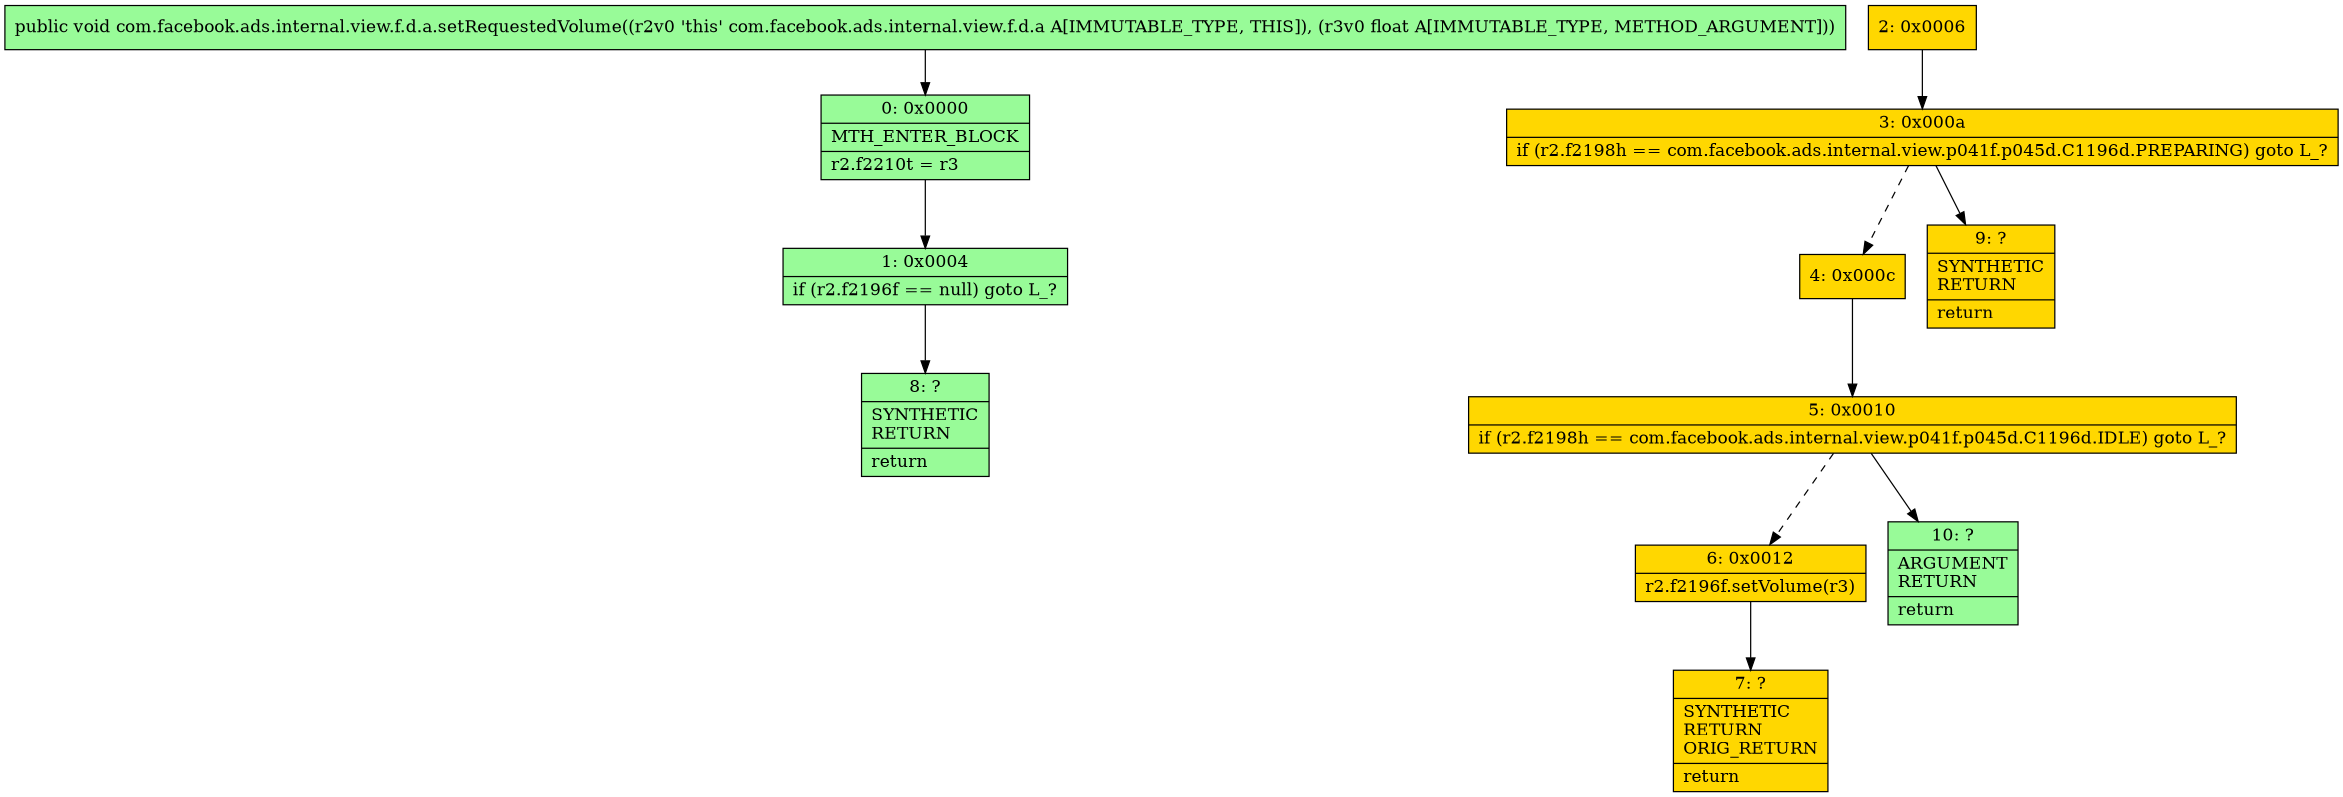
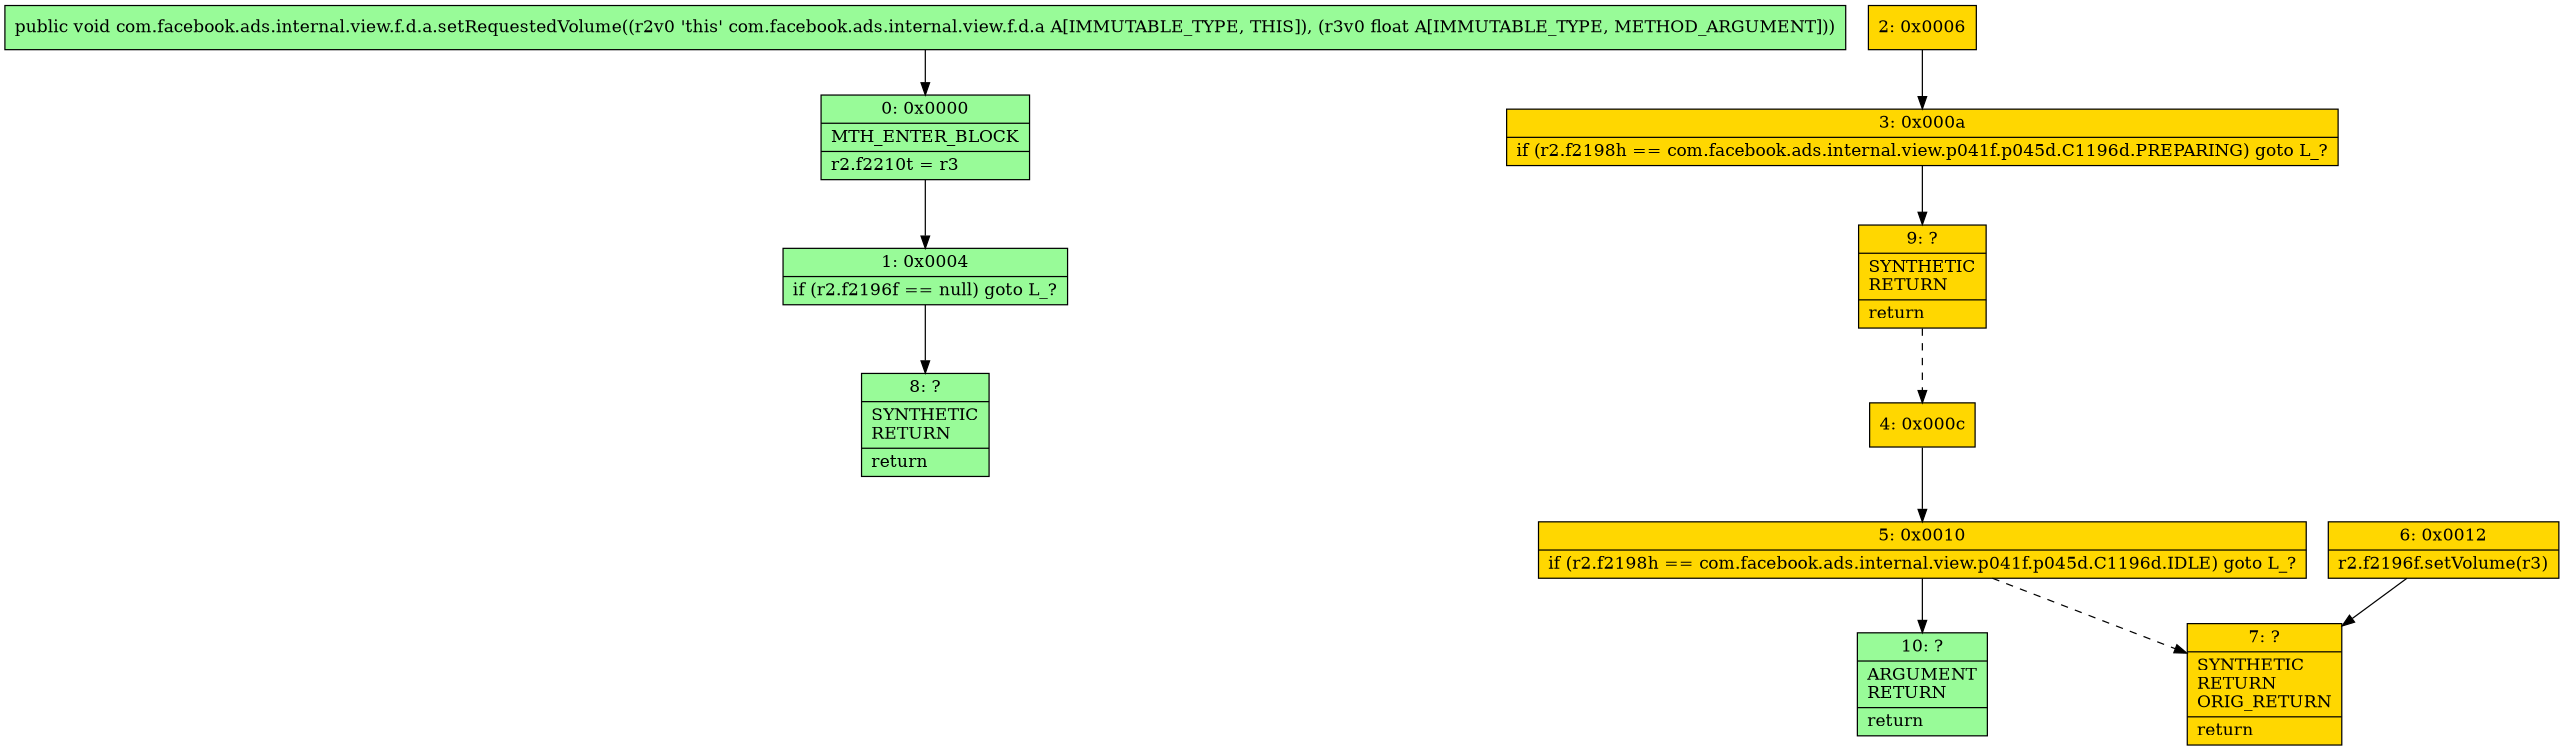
edge "3: 0x000a" -> "4: 0x000c": now "9: ?" -> "4: 0x000c"
edge "5: 0x0010" -> "6: 0x0012": now "5: 0x0010" -> "7: ?"
